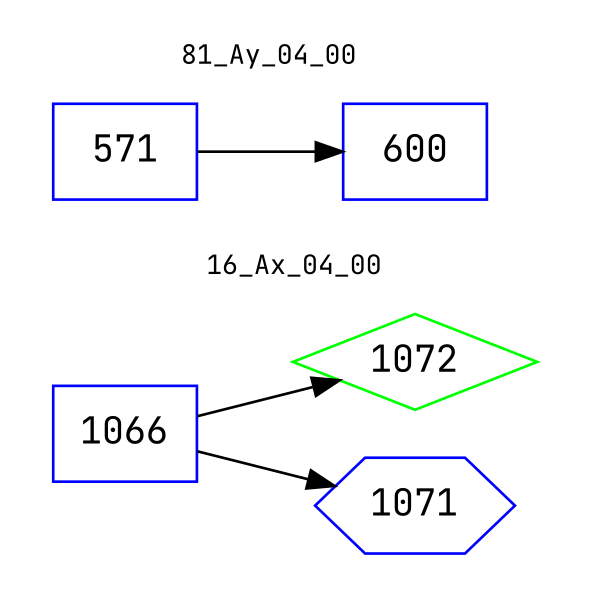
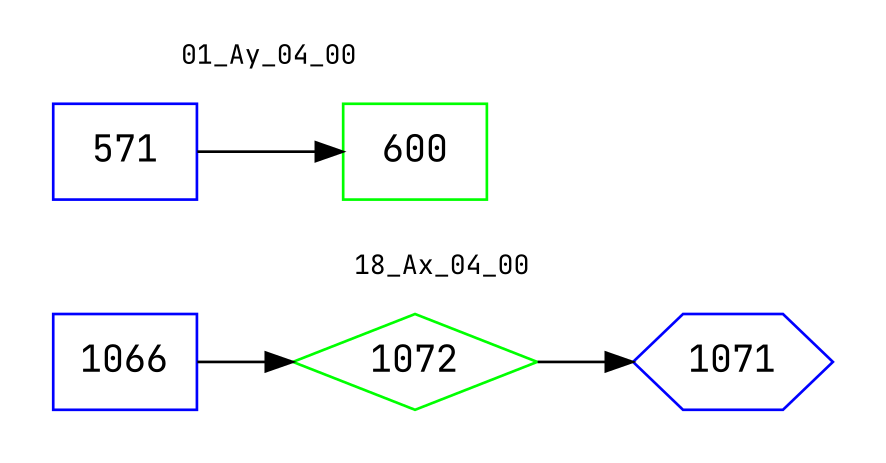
cluster "81_Ay_04_00": label "81_Ay_04_00" -> "01_Ay_04_00"
node "600": color blue -> green
cluster "16_Ax_04_00": label "16_Ax_04_00" -> "18_Ax_04_00"
edge "1066" -> "1071": now "1072" -> "1071"
